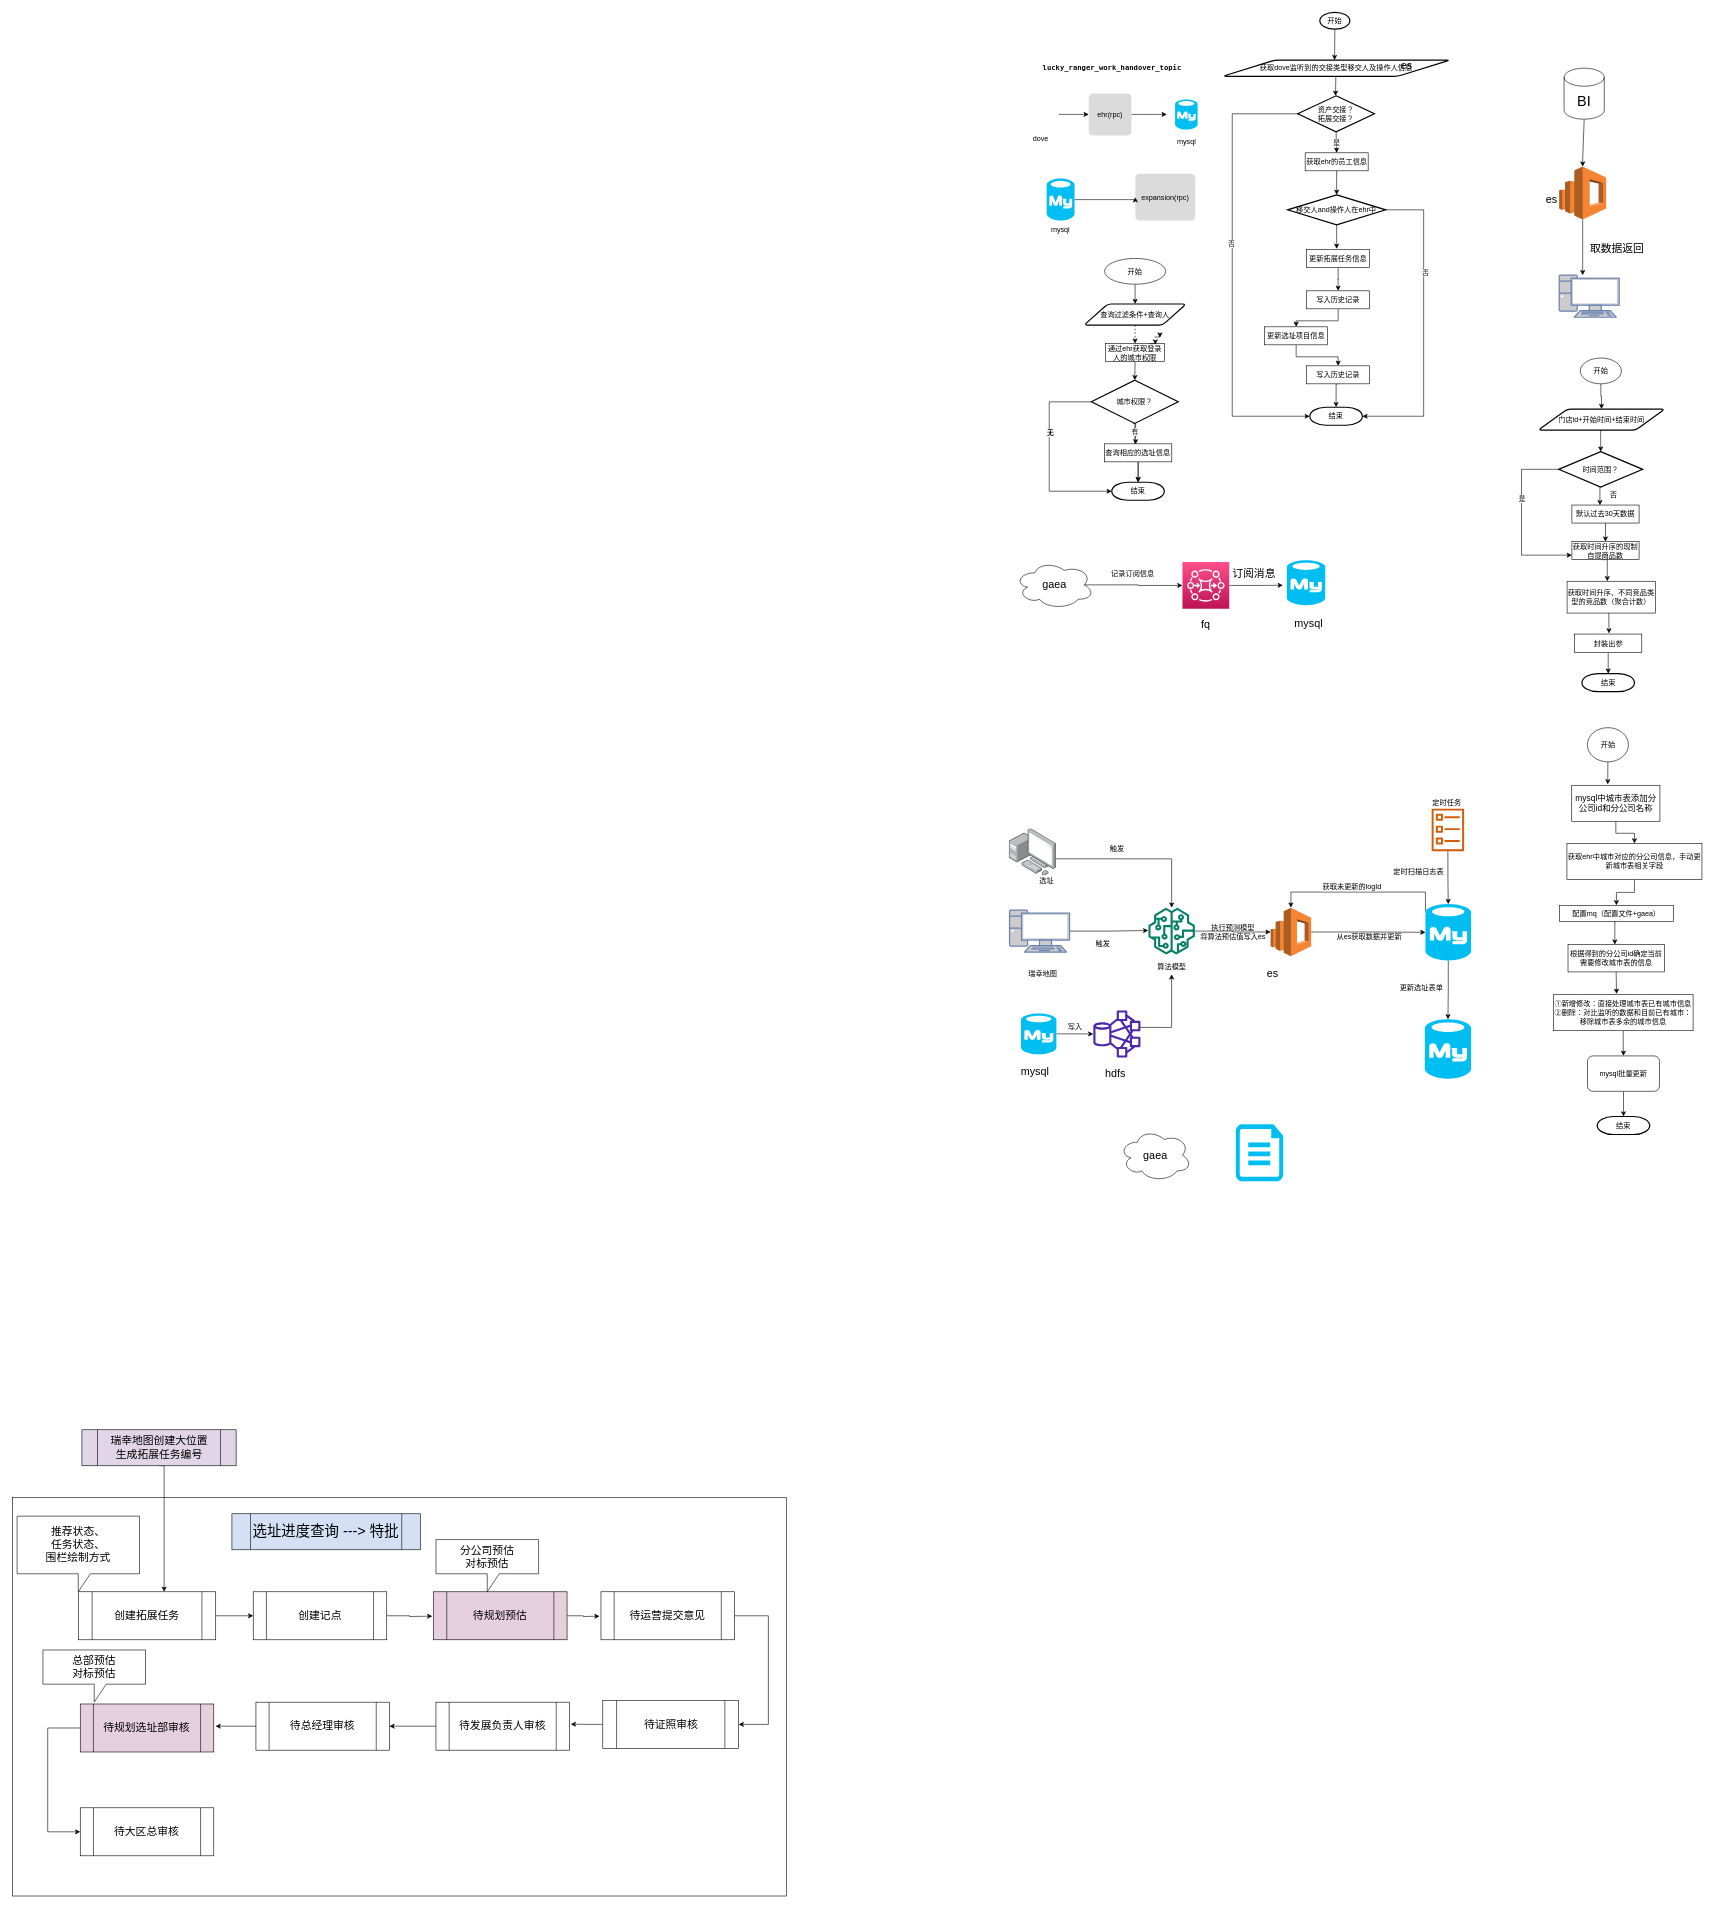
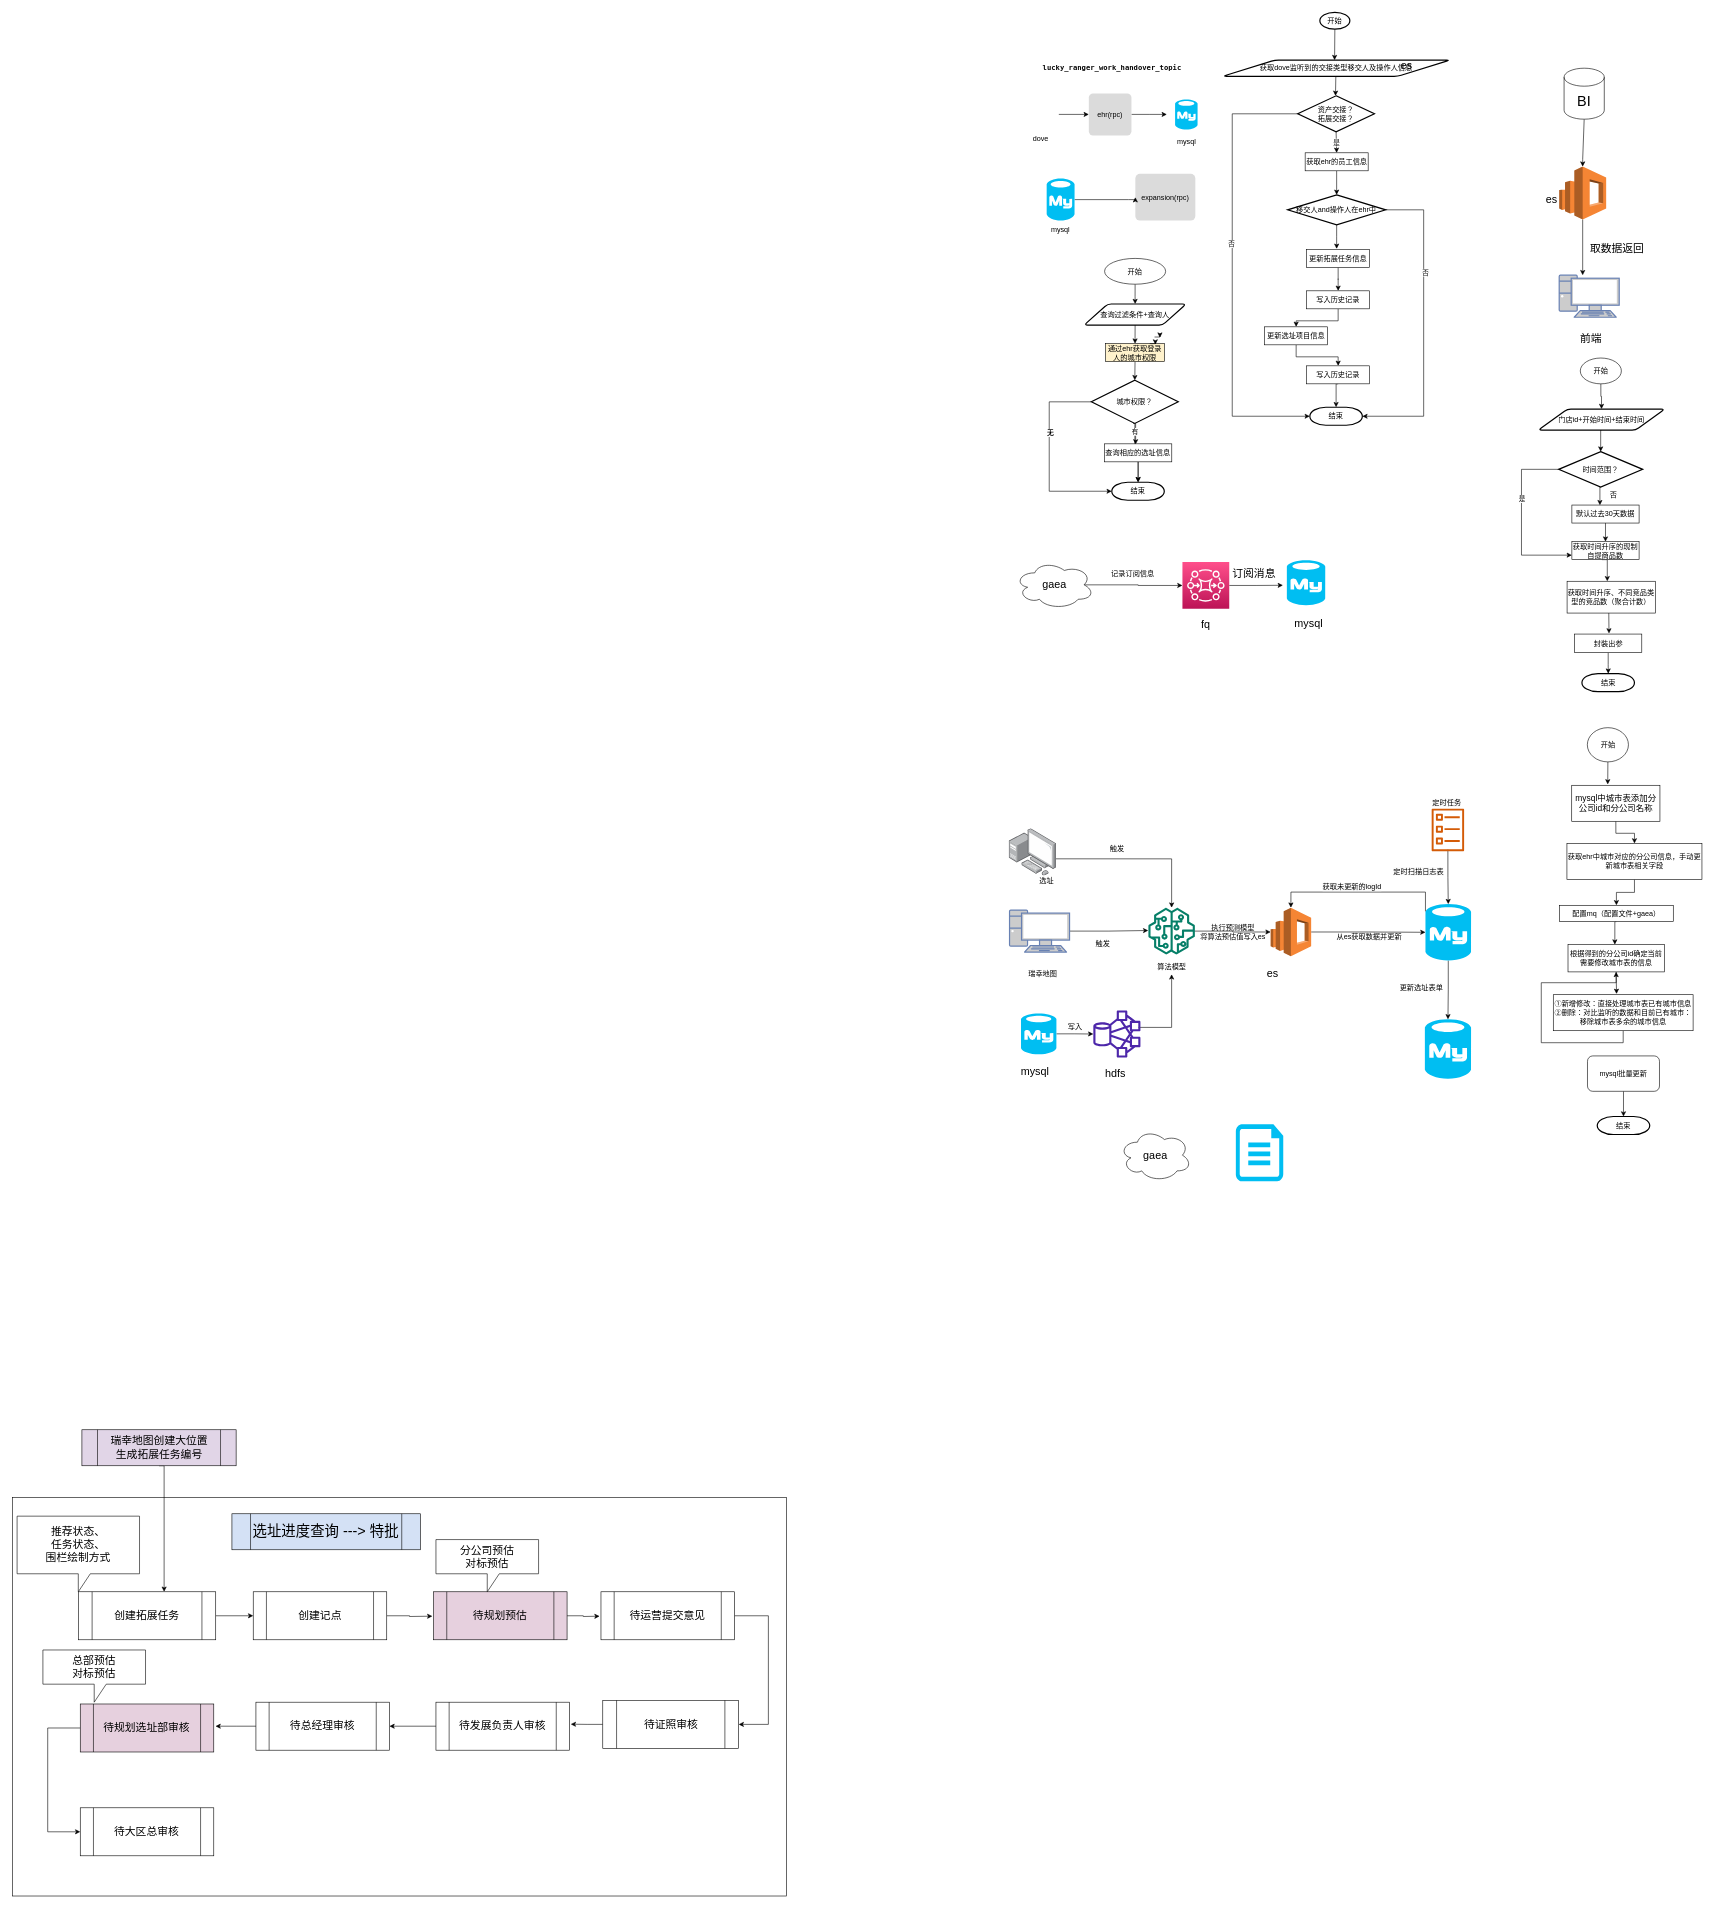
edge "查询过滤条件+查询人" -> "通过ehr获取登录人的城市权限": style dashed -> solid
node "前端": added
node "通过ehr获取登录人的城市权限": fillcolor #ffffff -> #fff2cc
edge "①新增修改：直接处理城市表已有城市信息 ②删除：对比监听的数据和目前已有城市：移除城市表多余的城市信息" -> "mysql批量更新": now "①新增修改：直接处理城市表已有城市信息 ②删除：对比监听的数据和目前已有城市：移除城市表多余的城市信息" -> "根据得到的分公司id确定当前需要修改城市表的信息"
